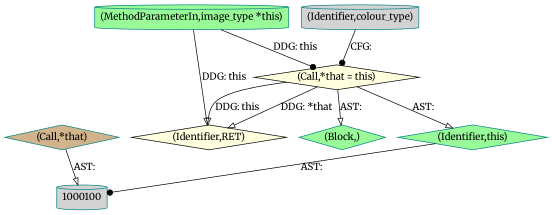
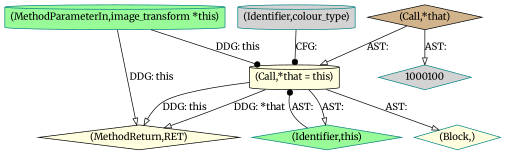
node "(MethodParameterIn,image_type *this)": label "(MethodParameterIn,image_type *this)" -> "(MethodParameterIn,image_transform *this)"
edge "(Call,*that)" -> "(Call,*that = this)": added, label "AST:"
node "(Call,*that = this)": shape diamond -> cylinder
node "(Call,*that)": color teal -> black
node "(Identifier,RET)": label "(Identifier,RET)" -> "(MethodReturn,RET)"
node "(Block,)": fillcolor palegreen -> lightyellow
edge "(Identifier,this)" -> "1000100": now "(Identifier,this)" -> "(Call,*that = this)"
node "1000100": shape cylinder -> diamond
